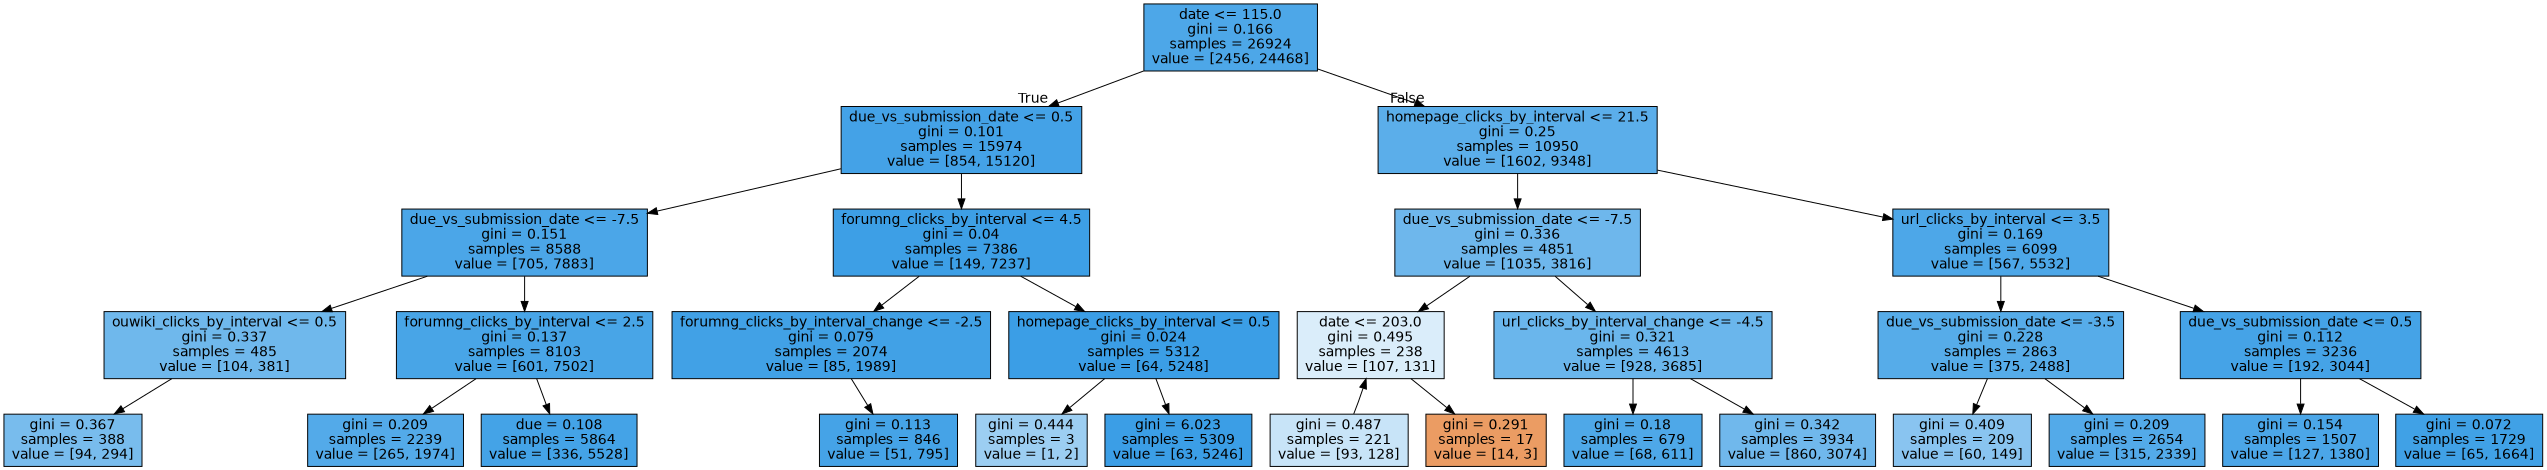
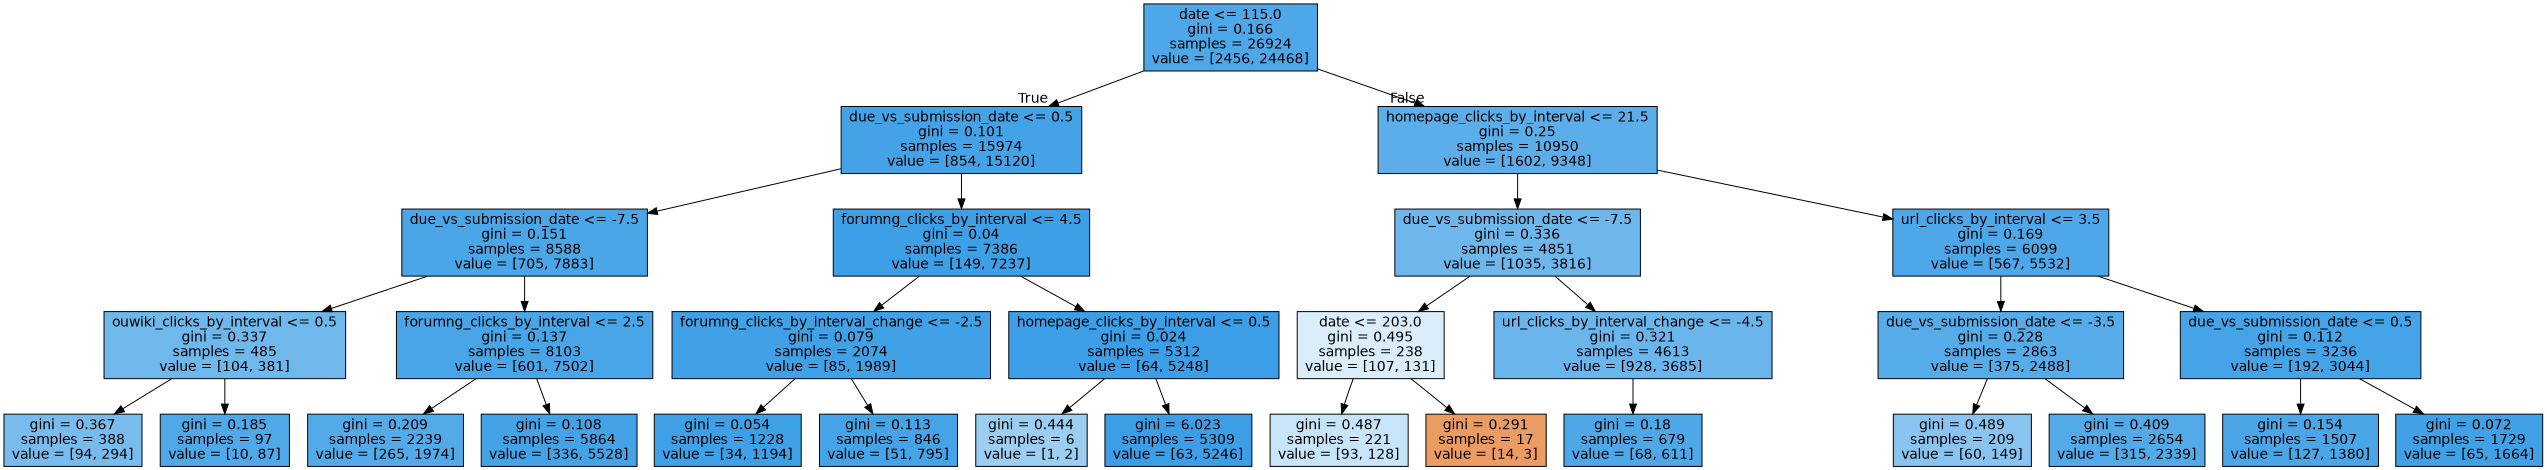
edge "gini = 0.487 samples = 221 value = [93, 128]" -> "date <= 203.0 gini = 0.495 samples = 238 value = [107, 131]": reversed
node "gini = 0.185 samples = 97 value = [10, 87]": added
node "due = 0.108 samples = 5864 value = [336, 5528]": label "due = 0.108 samples = 5864 value = [336, 5528]" -> "gini = 0.108 samples = 5864 value = [336, 5528]"
node "gini = 0.054 samples = 1228 value = [34, 1194]": added
node "gini = 0.444 samples = 3 value = [1, 2]": label "gini = 0.444 samples = 3 value = [1, 2]" -> "gini = 0.444 samples = 6 value = [1, 2]"
node "gini = 0.342 samples = 3934 value = [860, 3074]": removed
node "gini = 0.409 samples = 209 value = [60, 149]": label "gini = 0.409 samples = 209 value = [60, 149]" -> "gini = 0.489 samples = 209 value = [60, 149]"
node "gini = 0.209 samples = 2654 value = [315, 2339]": label "gini = 0.209 samples = 2654 value = [315, 2339]" -> "gini = 0.409 samples = 2654 value = [315, 2339]"
